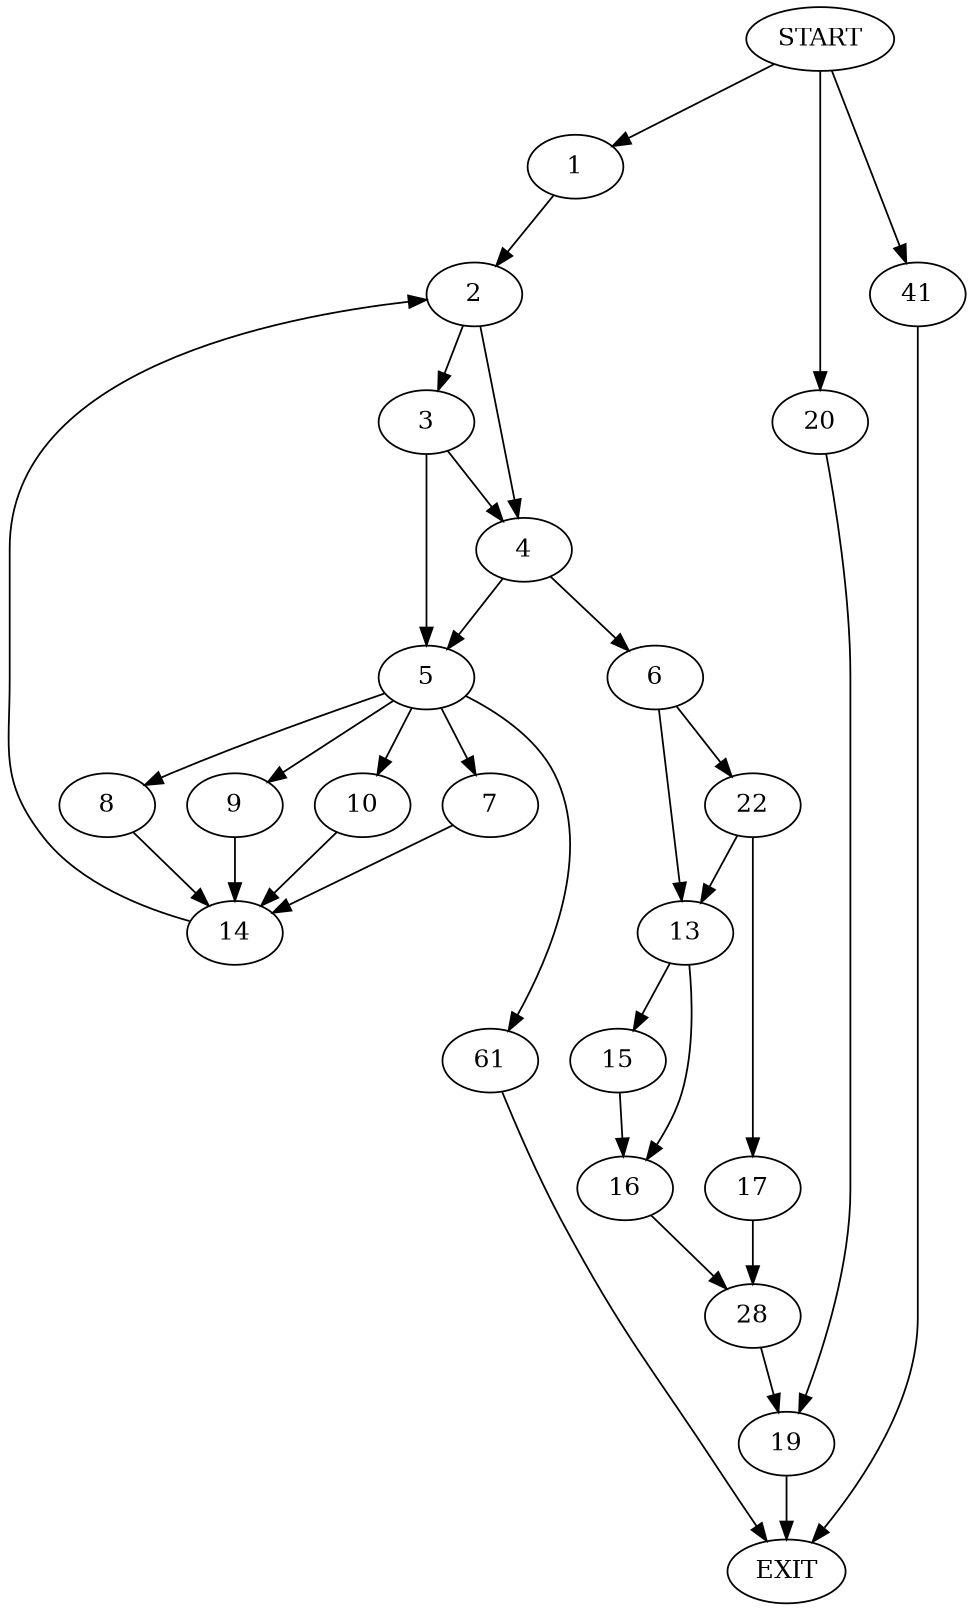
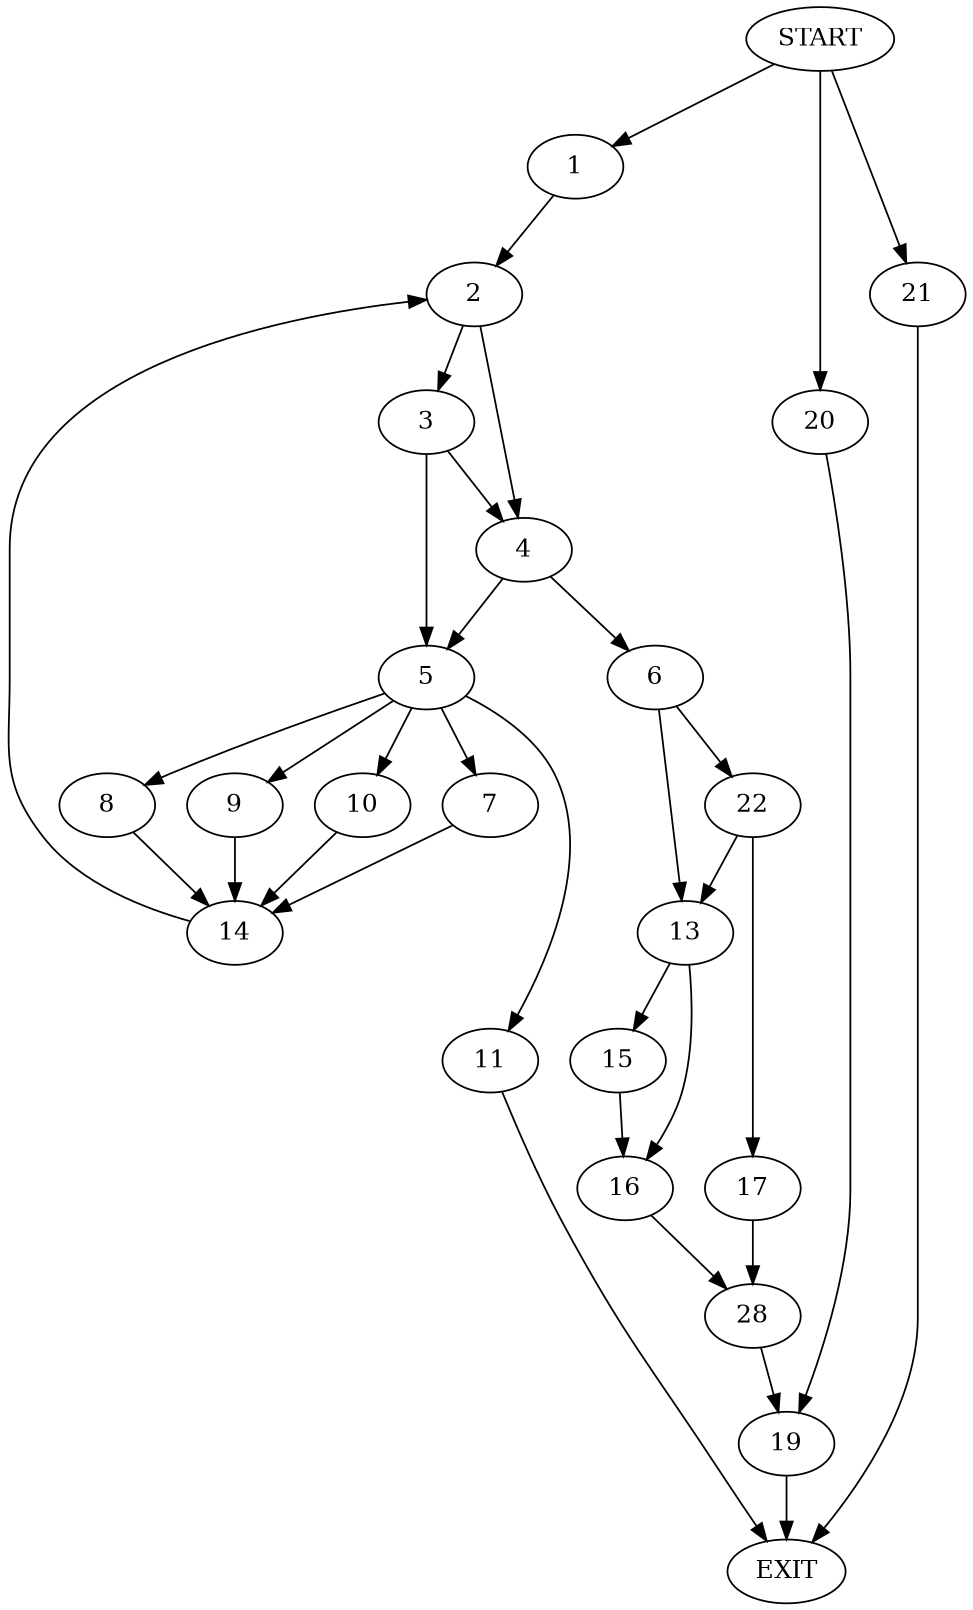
node "41": label "41" -> "21"
node "61": label "61" -> "11"
